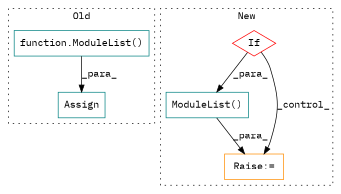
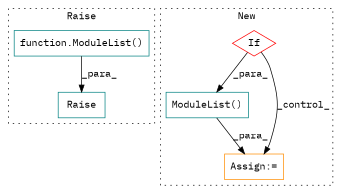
cluster "Old": label "Old" -> "Raise"
node "Assign": label "Assign" -> "Raise"
node "Raise:=": label "Raise:=" -> "Assign:="
